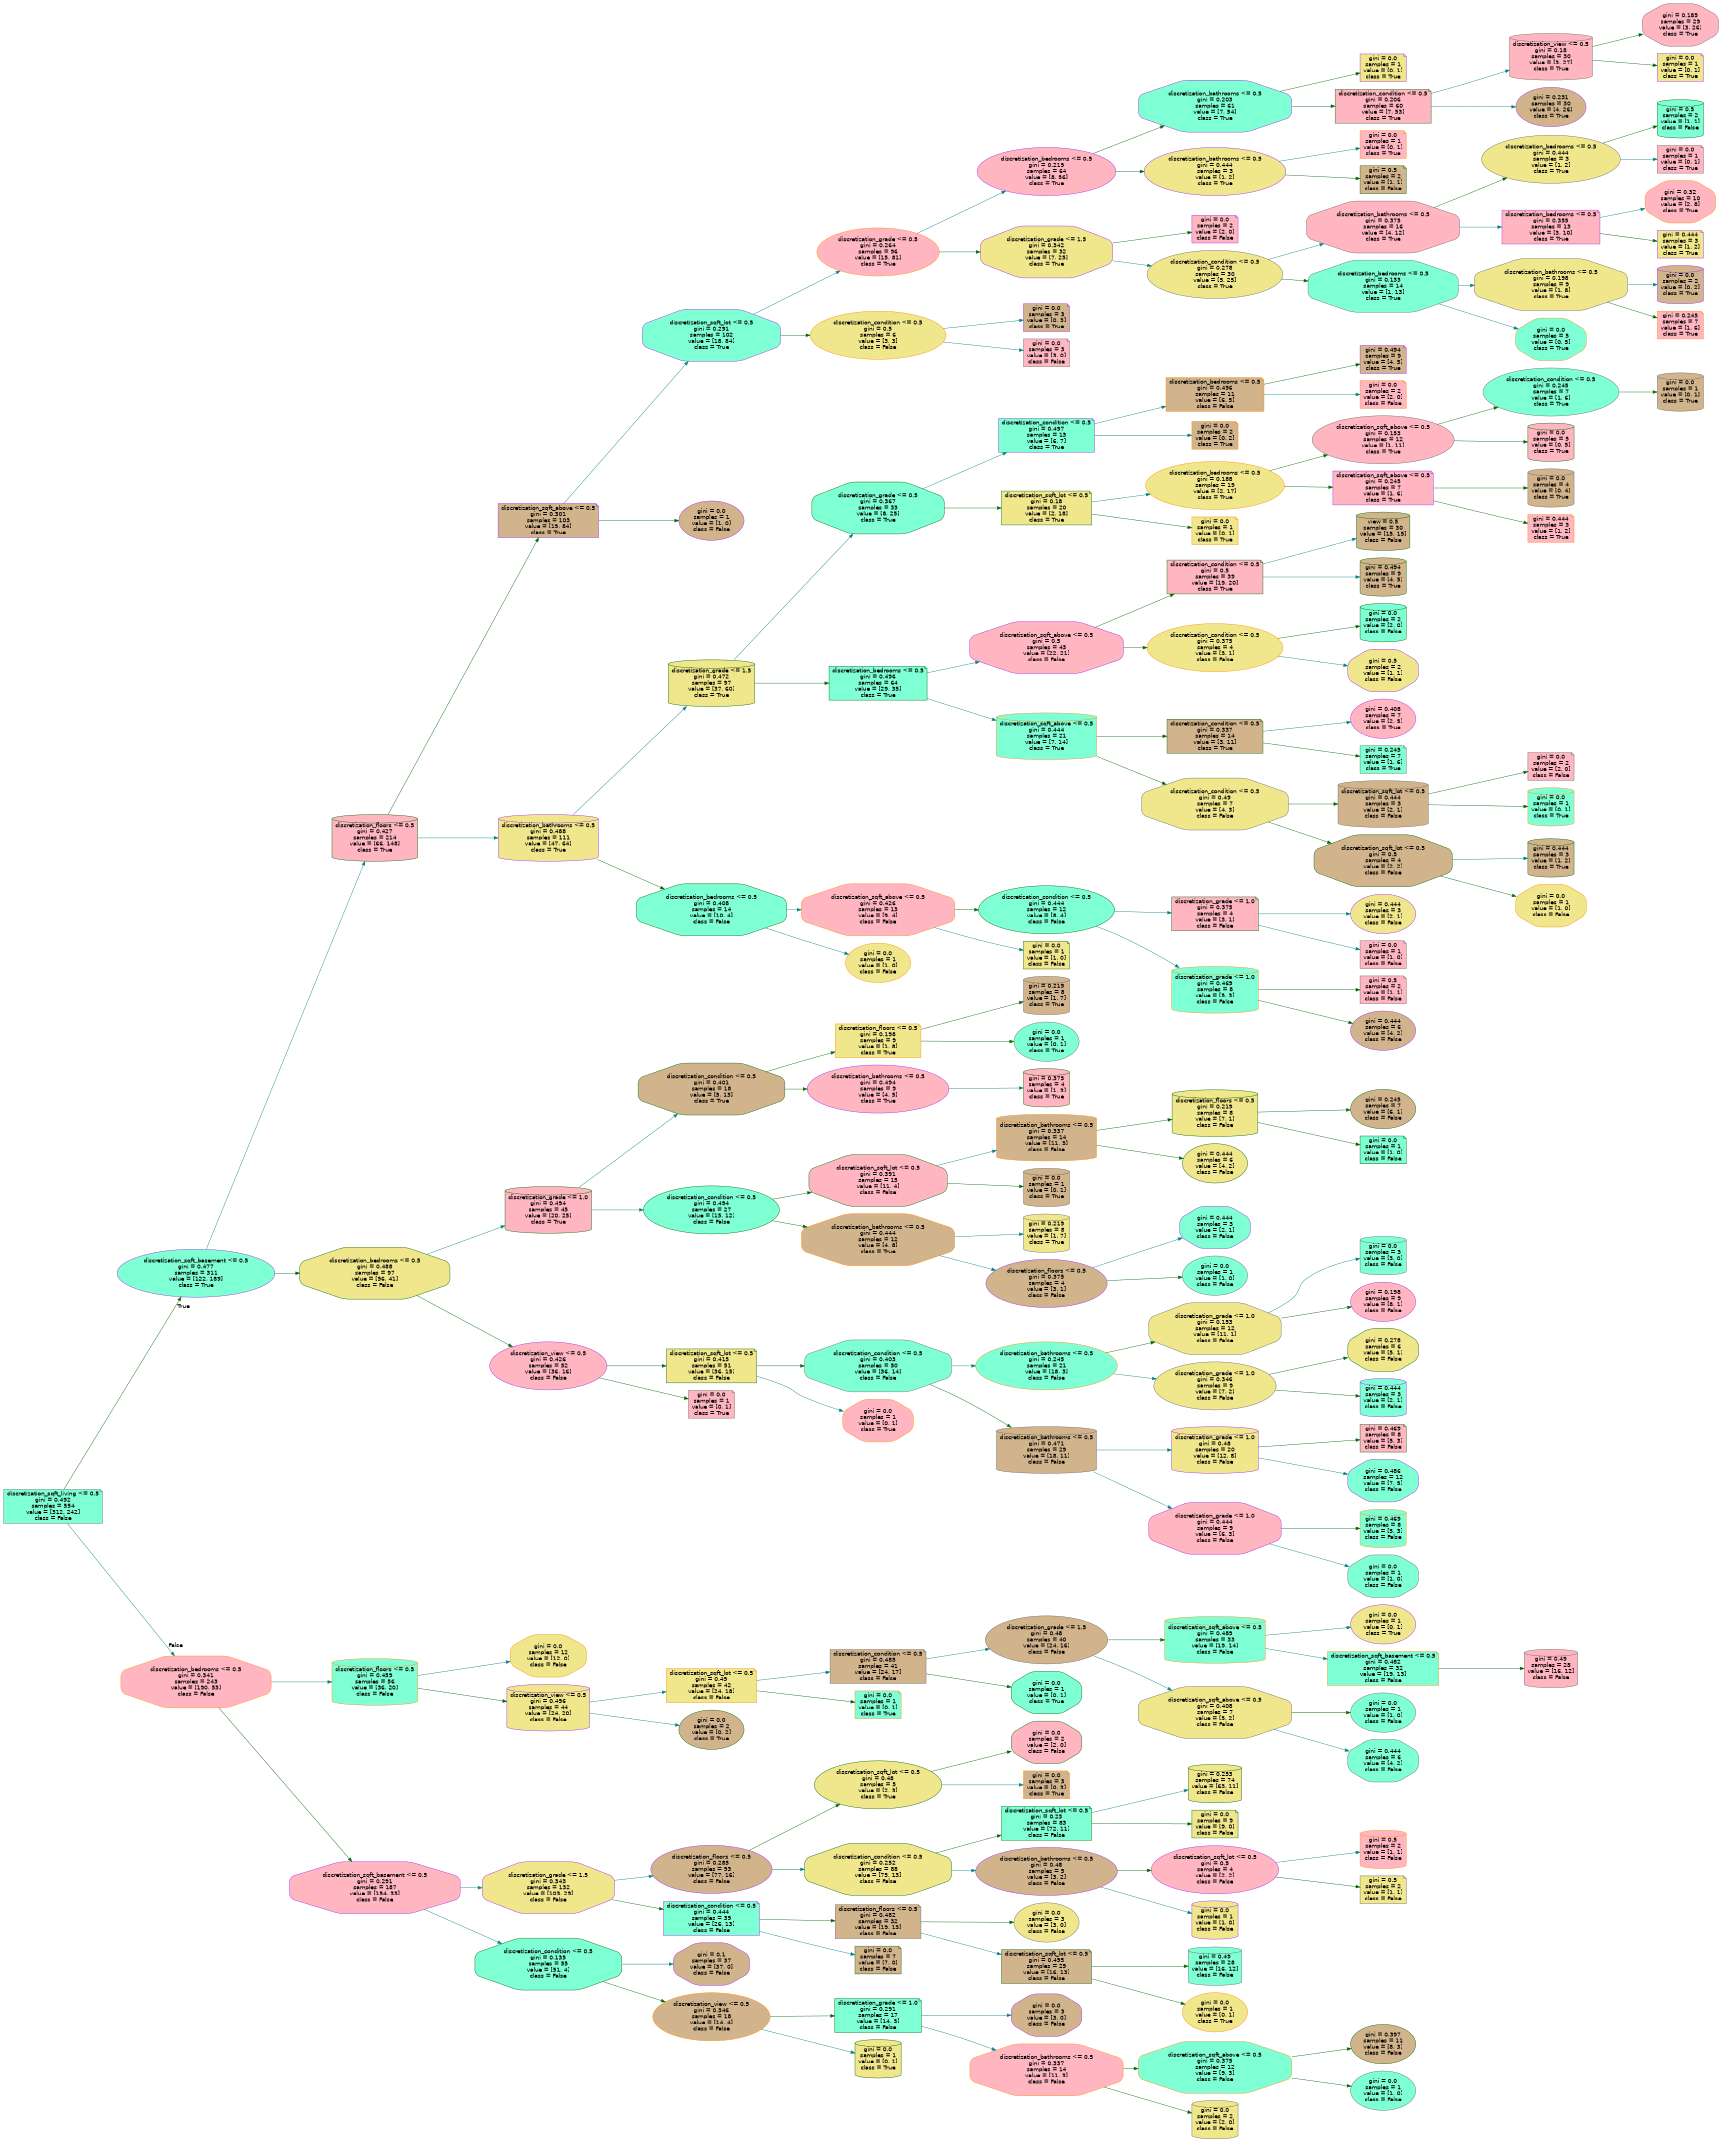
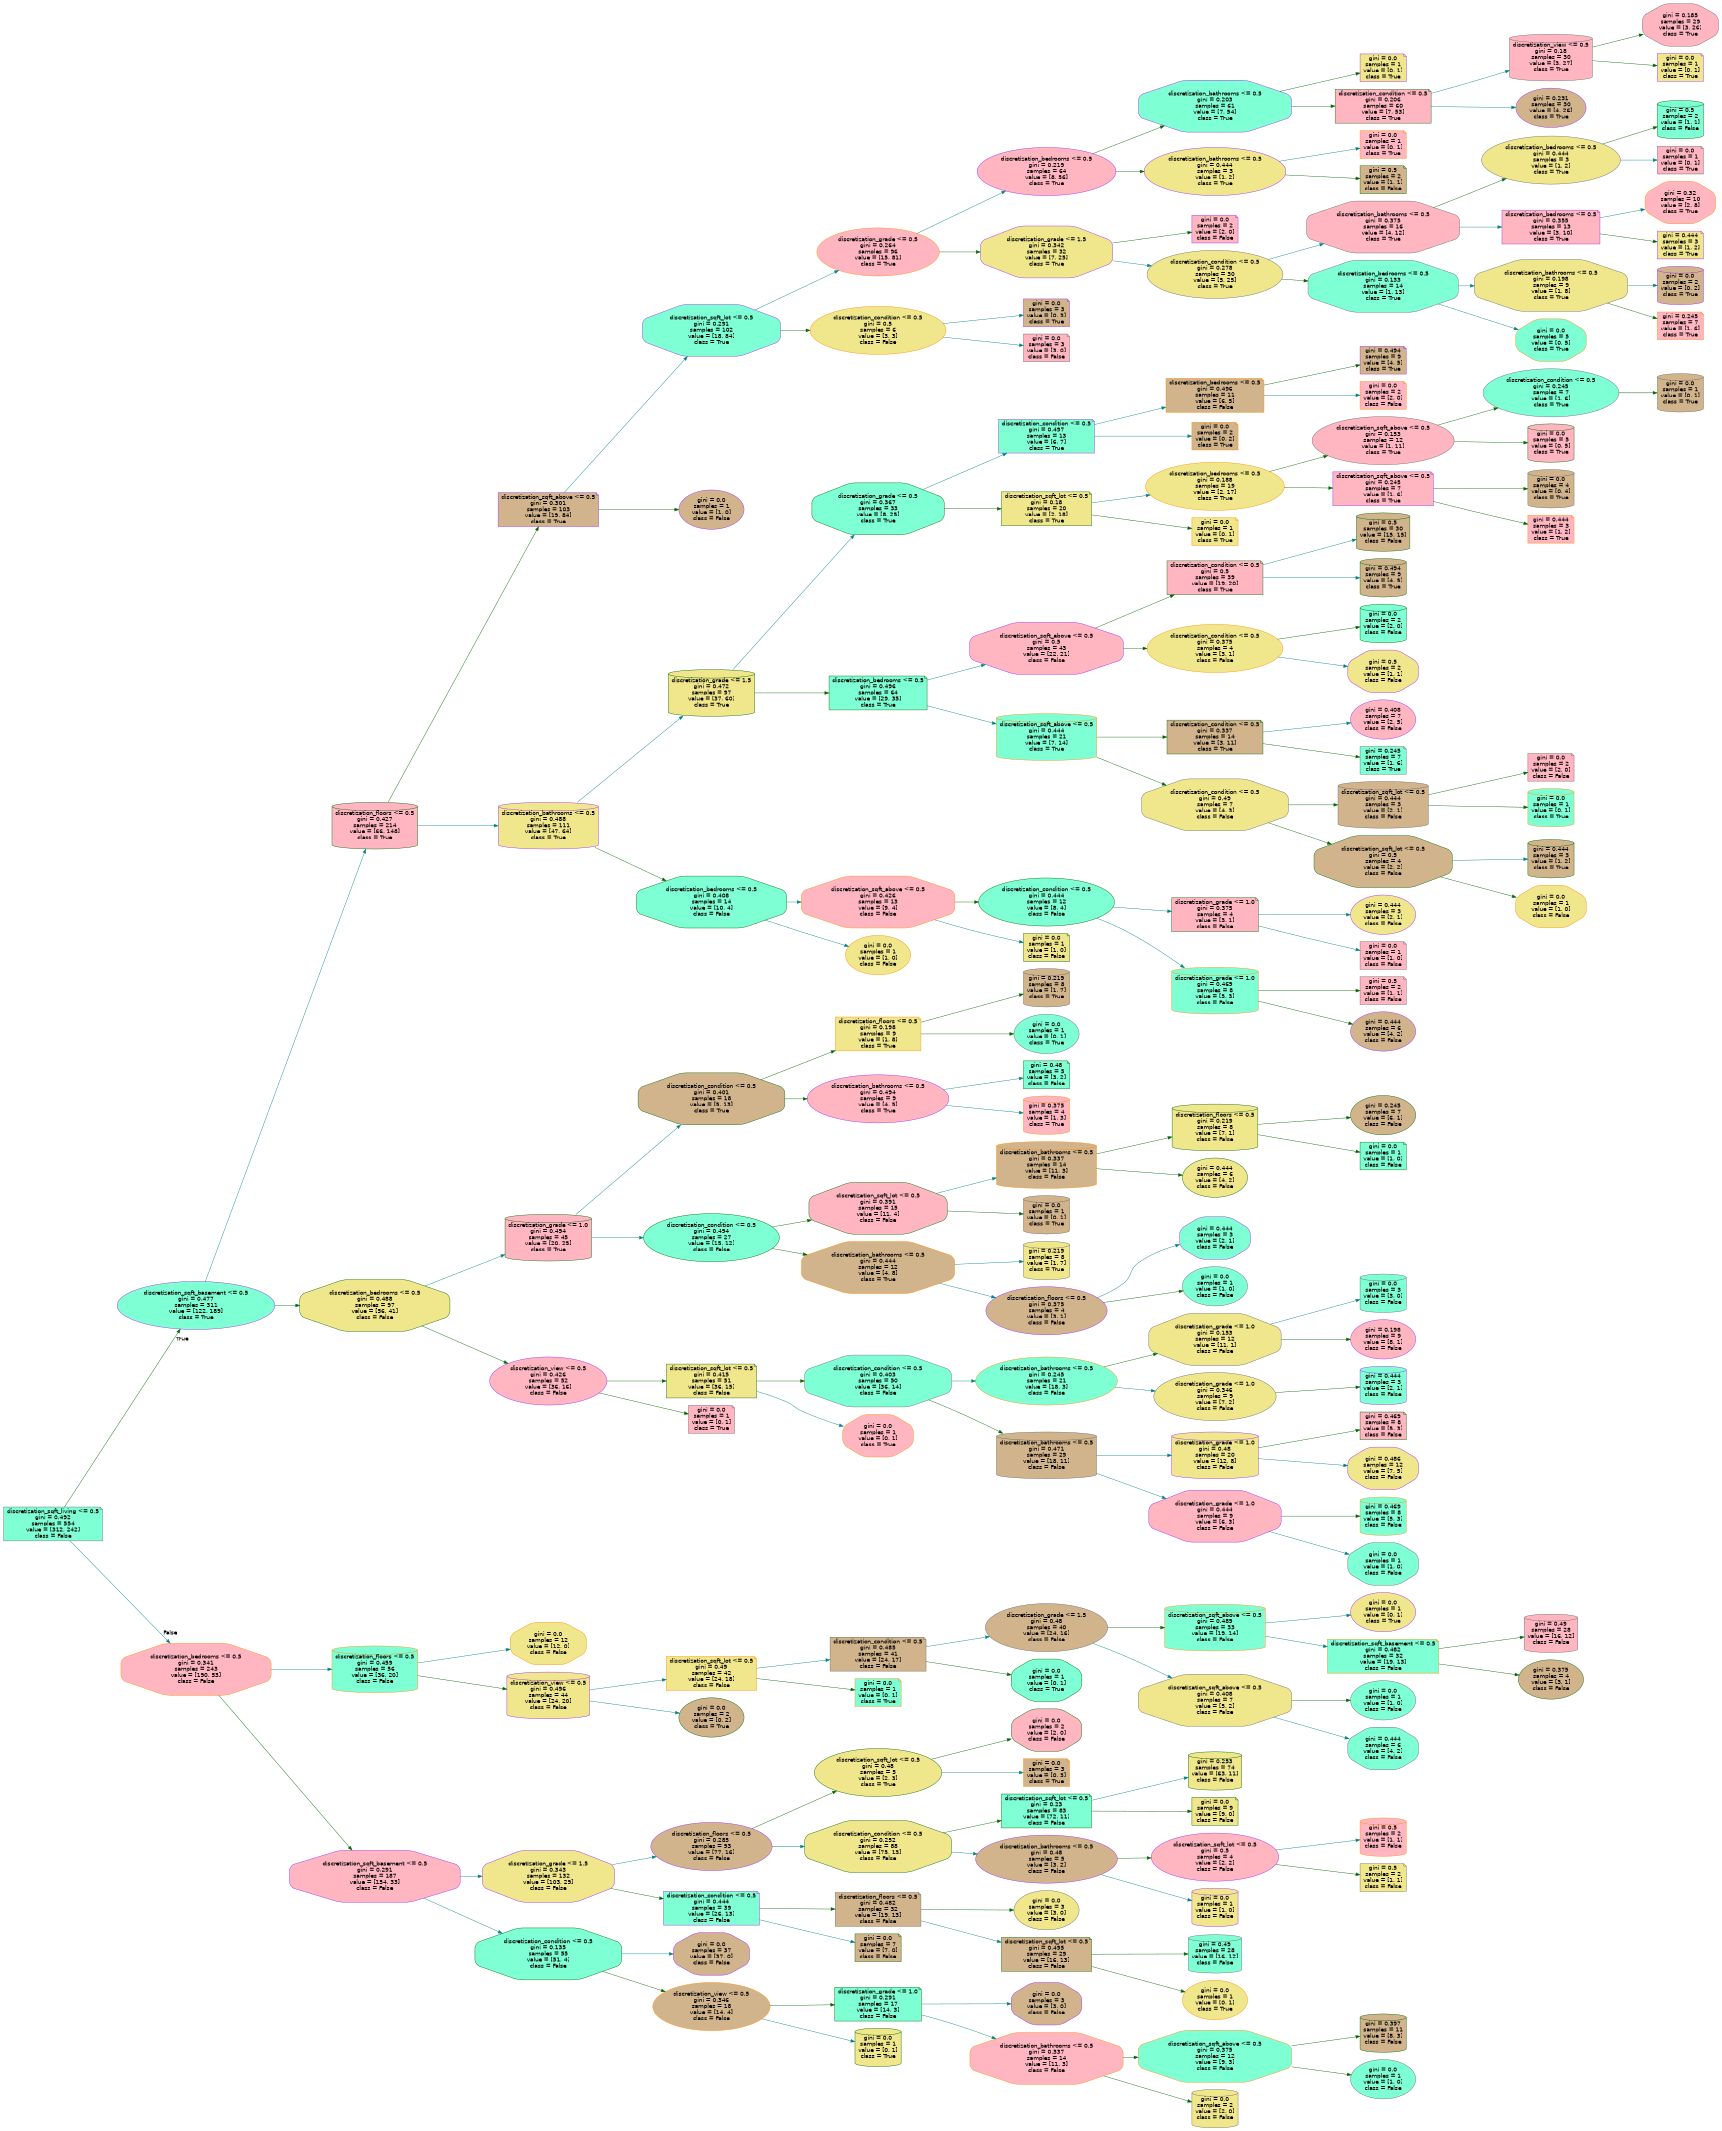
node "view = 0.5 samples = 30 value = [15, 15] class = False": label "view = 0.5 samples = 30 value = [15, 15] class = False" -> "gini = 0.5 samples = 30 value = [15, 15] class = False"
node "gini = 0.408 samples = 7 value = [2, 5] class = True": label "gini = 0.408 samples = 7 value = [2, 5] class = True" -> "gini = 0.408 samples = 7 value = [2, 5] class = False"
node "gini = 0.48 samples = 5 value = [3, 2] class = False": added
node "gini = 0.375 samples = 4 value = [1, 3] class = True": color darkgreen -> darkorange
node "gini = 0.278 samples = 6 value = [5, 1] class = False": removed
node "gini = 0.486 samples = 12 value = [7, 5] class = False": fillcolor aquamarine -> khaki
node "gini = 0.375 samples = 4 value = [3, 1] class = False": added
node "gini = 0.1 samples = 37 value = [37, 0] class = False": label "gini = 0.1 samples = 37 value = [37, 0] class = False" -> "gini = 0.0 samples = 37 value = [37, 0] class = False"
node "gini = 0.397 samples = 11 value = [8, 3] class = False": shape ellipse -> cylinder
